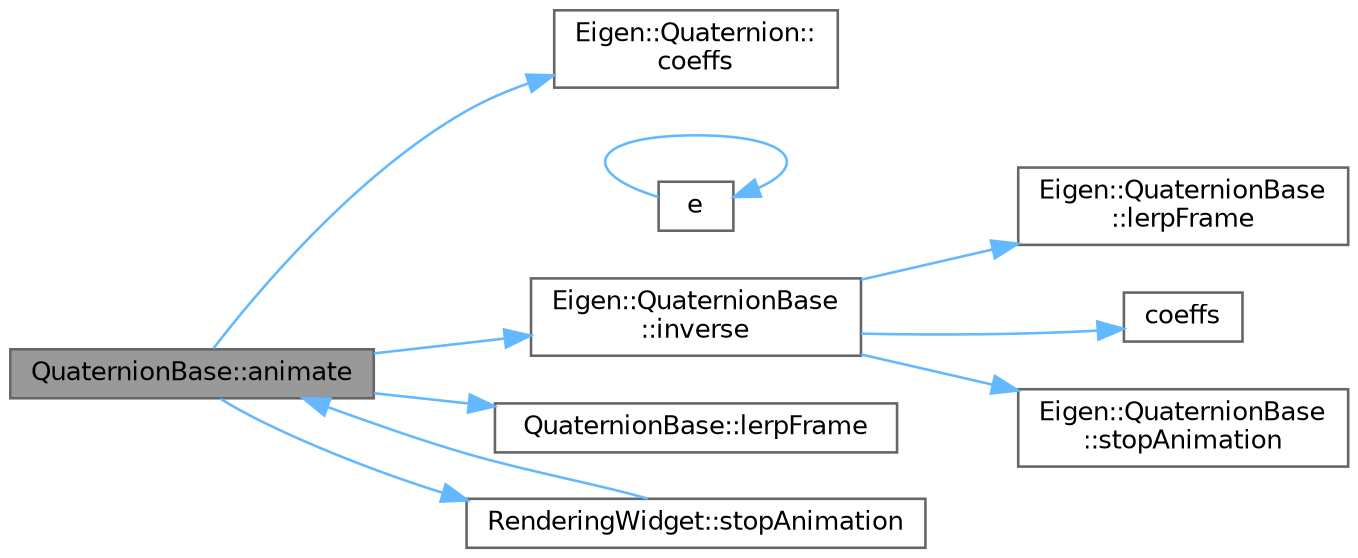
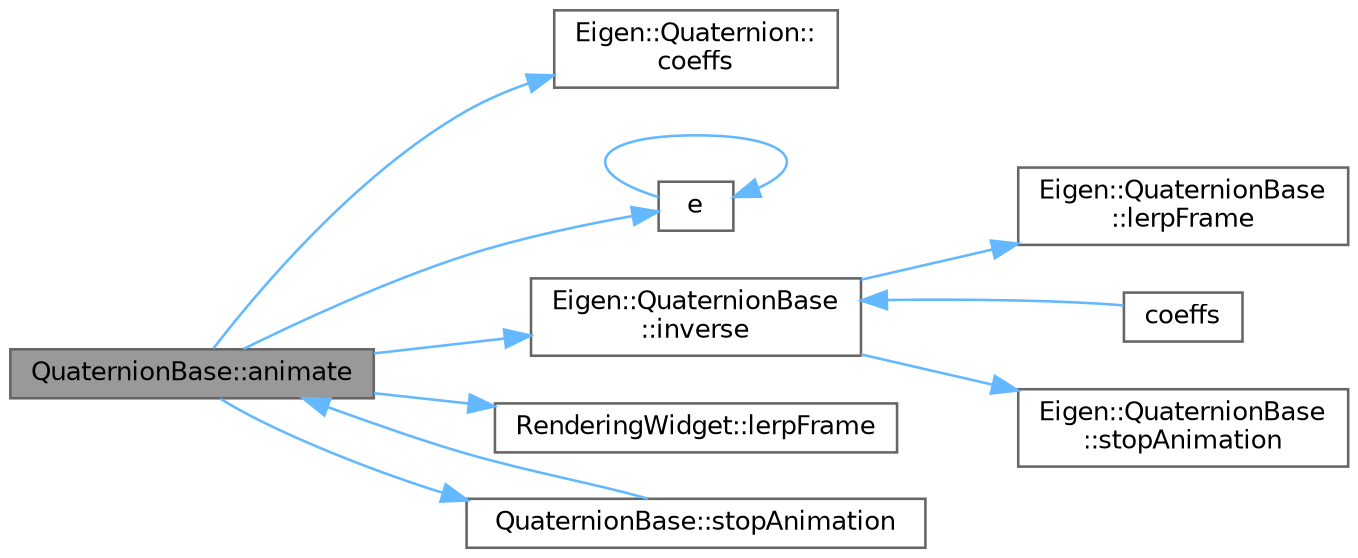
edge "QuaternionBase::animate" -> "e": added
edge "Eigen::QuaternionBase ::inverse" -> "coeffs": reversed
node "QuaternionBase::lerpFrame": label "QuaternionBase::lerpFrame" -> "RenderingWidget::lerpFrame"
node "RenderingWidget::stopAnimation": label "RenderingWidget::stopAnimation" -> "QuaternionBase::stopAnimation"
